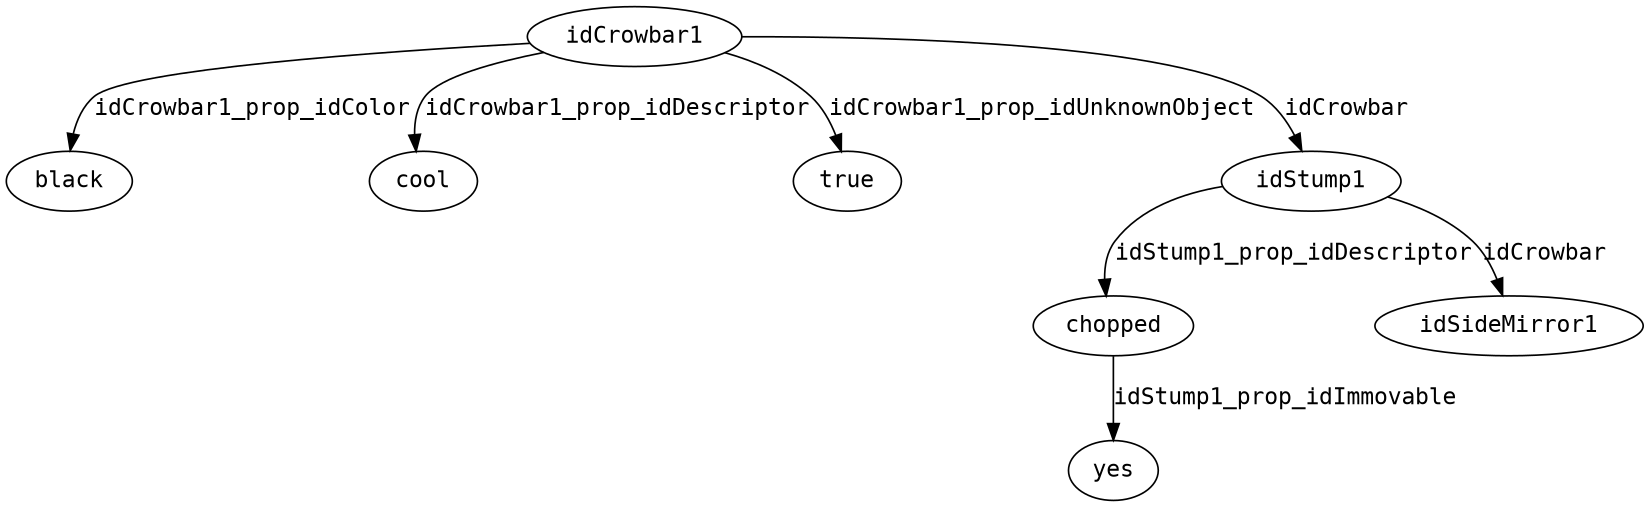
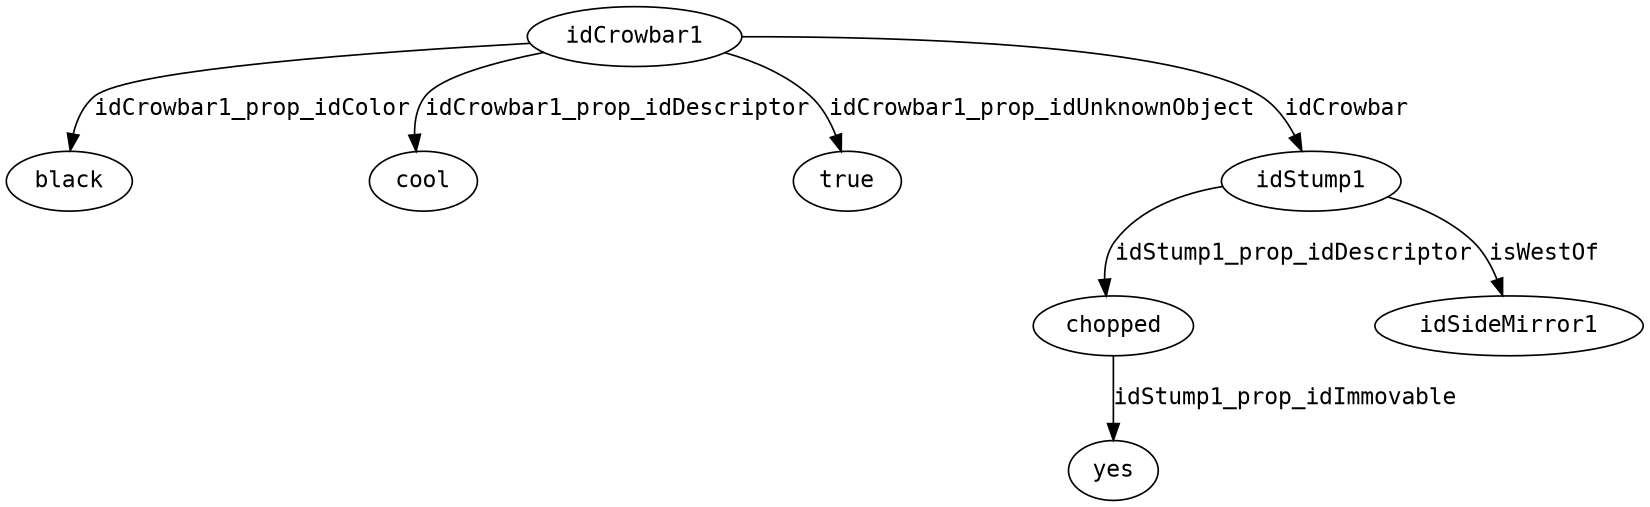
edge "idStump1" -> "idSideMirror1": label "idCrowbar" -> "isWestOf"
